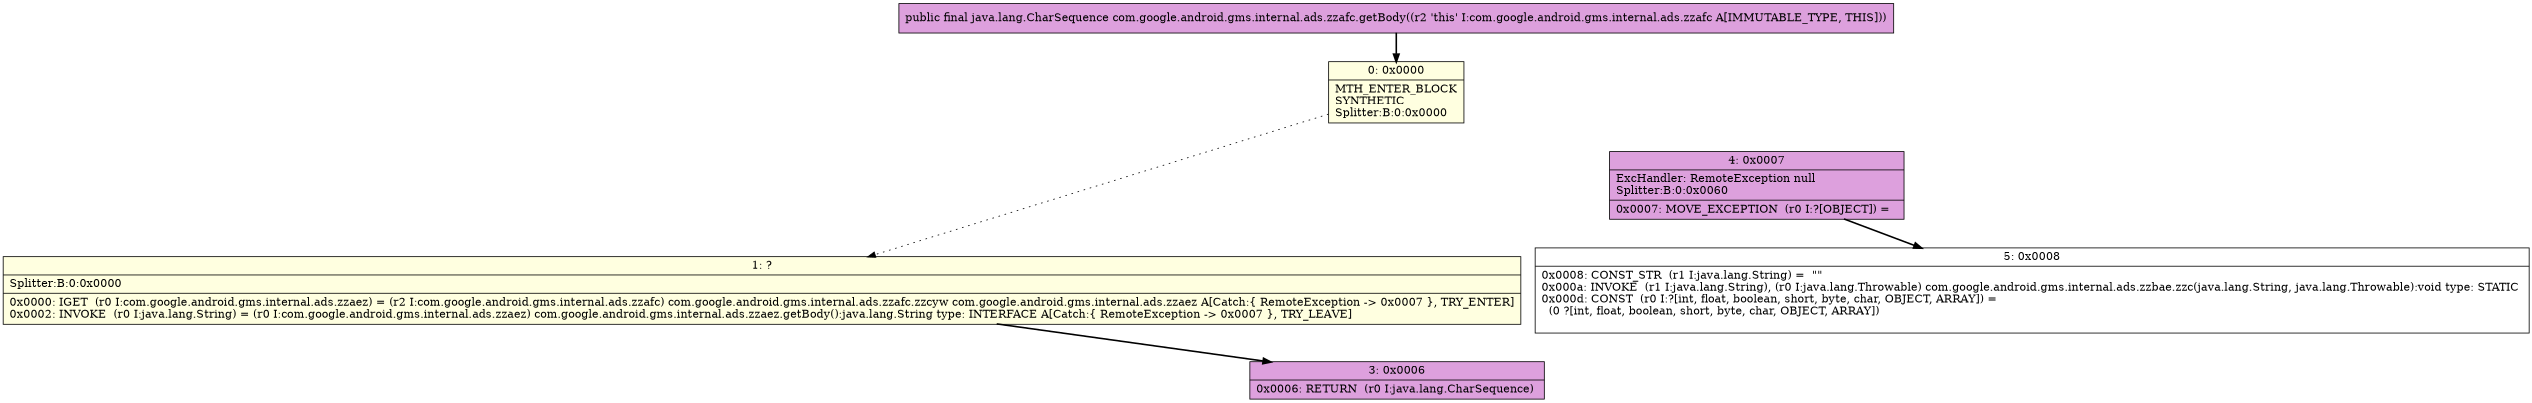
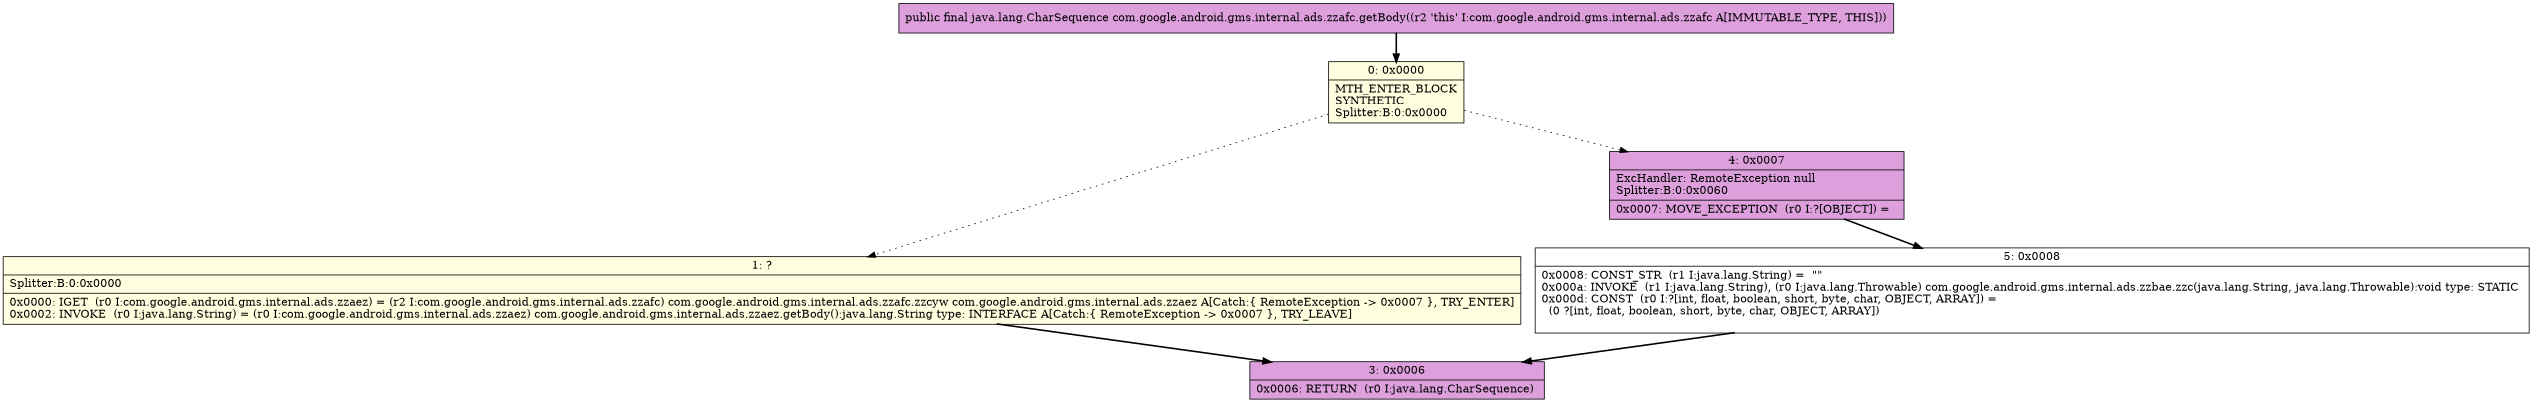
edge "0: 0x0000" -> "4: 0x0007": added
edge "5: 0x0008" -> "3: 0x0006": added
